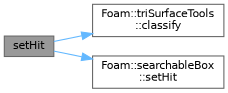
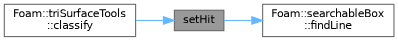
edge "setHit" -> "Foam::triSurfaceTools ::classify": reversed
node "Foam::searchableBox ::setHit": label "Foam::searchableBox ::setHit" -> "Foam::searchableBox ::findLine"
